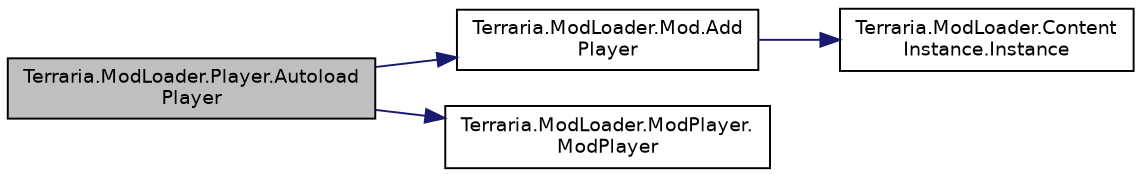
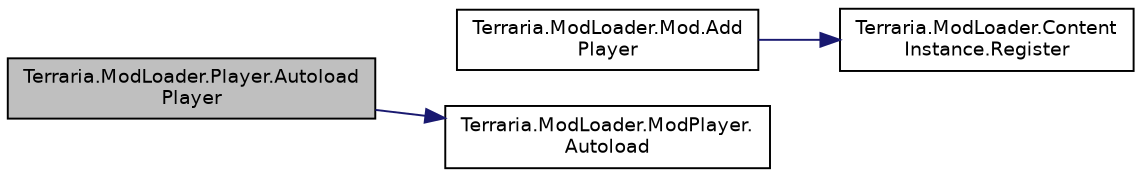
node "Terraria.ModLoader.Content Instance.Instance": label "Terraria.ModLoader.Content Instance.Instance" -> "Terraria.ModLoader.Content Instance.Register"
edge "Terraria.ModLoader.Player.Autoload Player" -> "Terraria.ModLoader.Mod.Add Player": removed
node "Terraria.ModLoader.ModPlayer. ModPlayer": label "Terraria.ModLoader.ModPlayer. ModPlayer" -> "Terraria.ModLoader.ModPlayer. Autoload"
